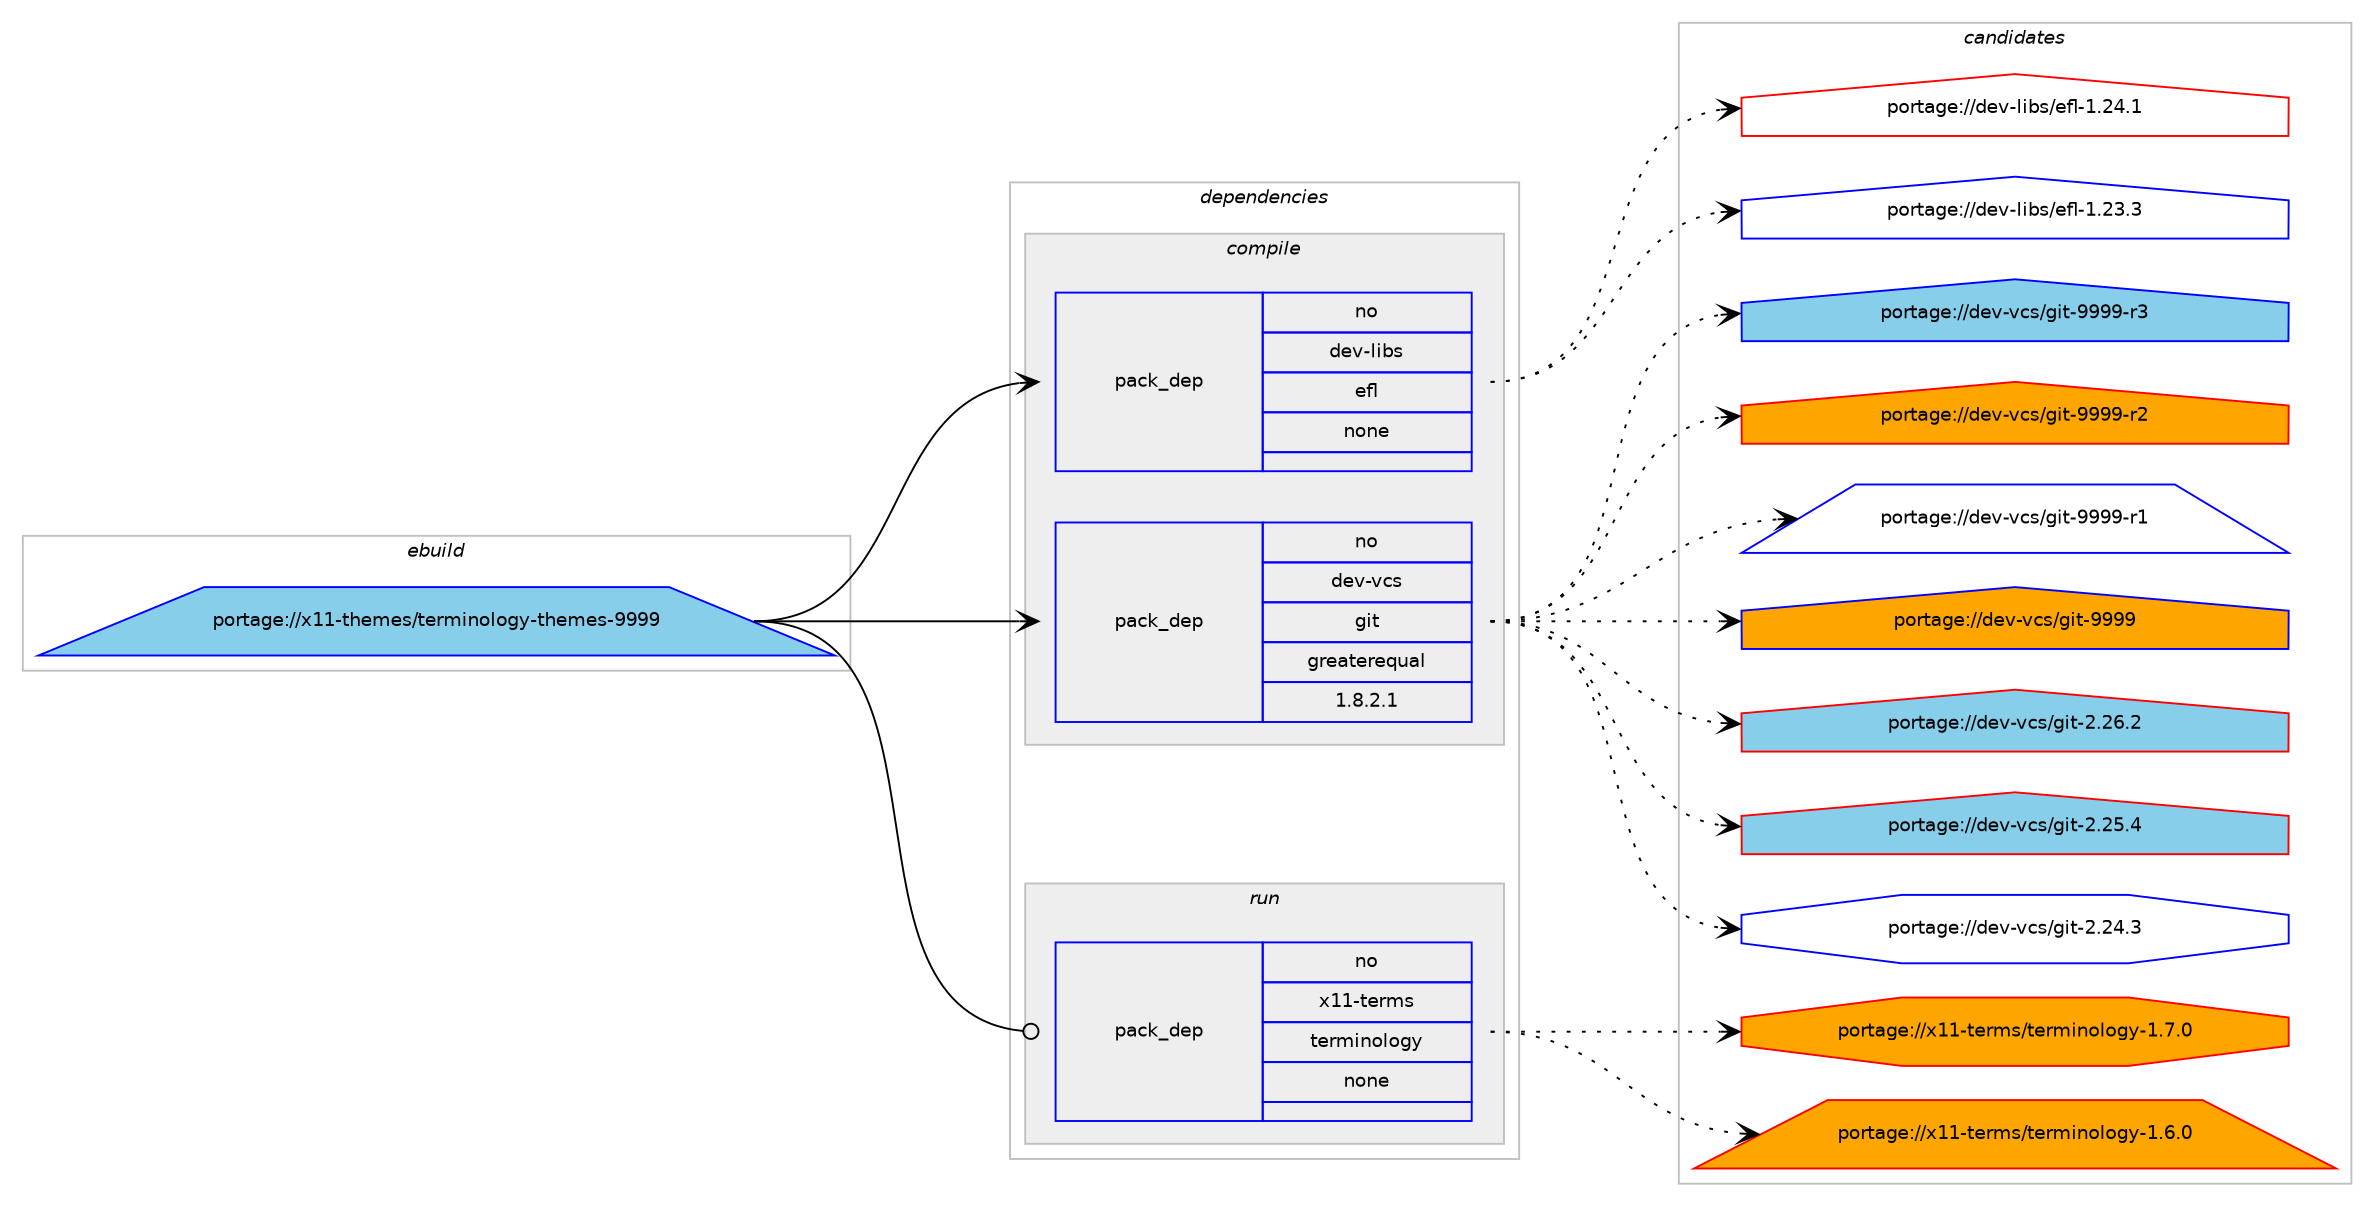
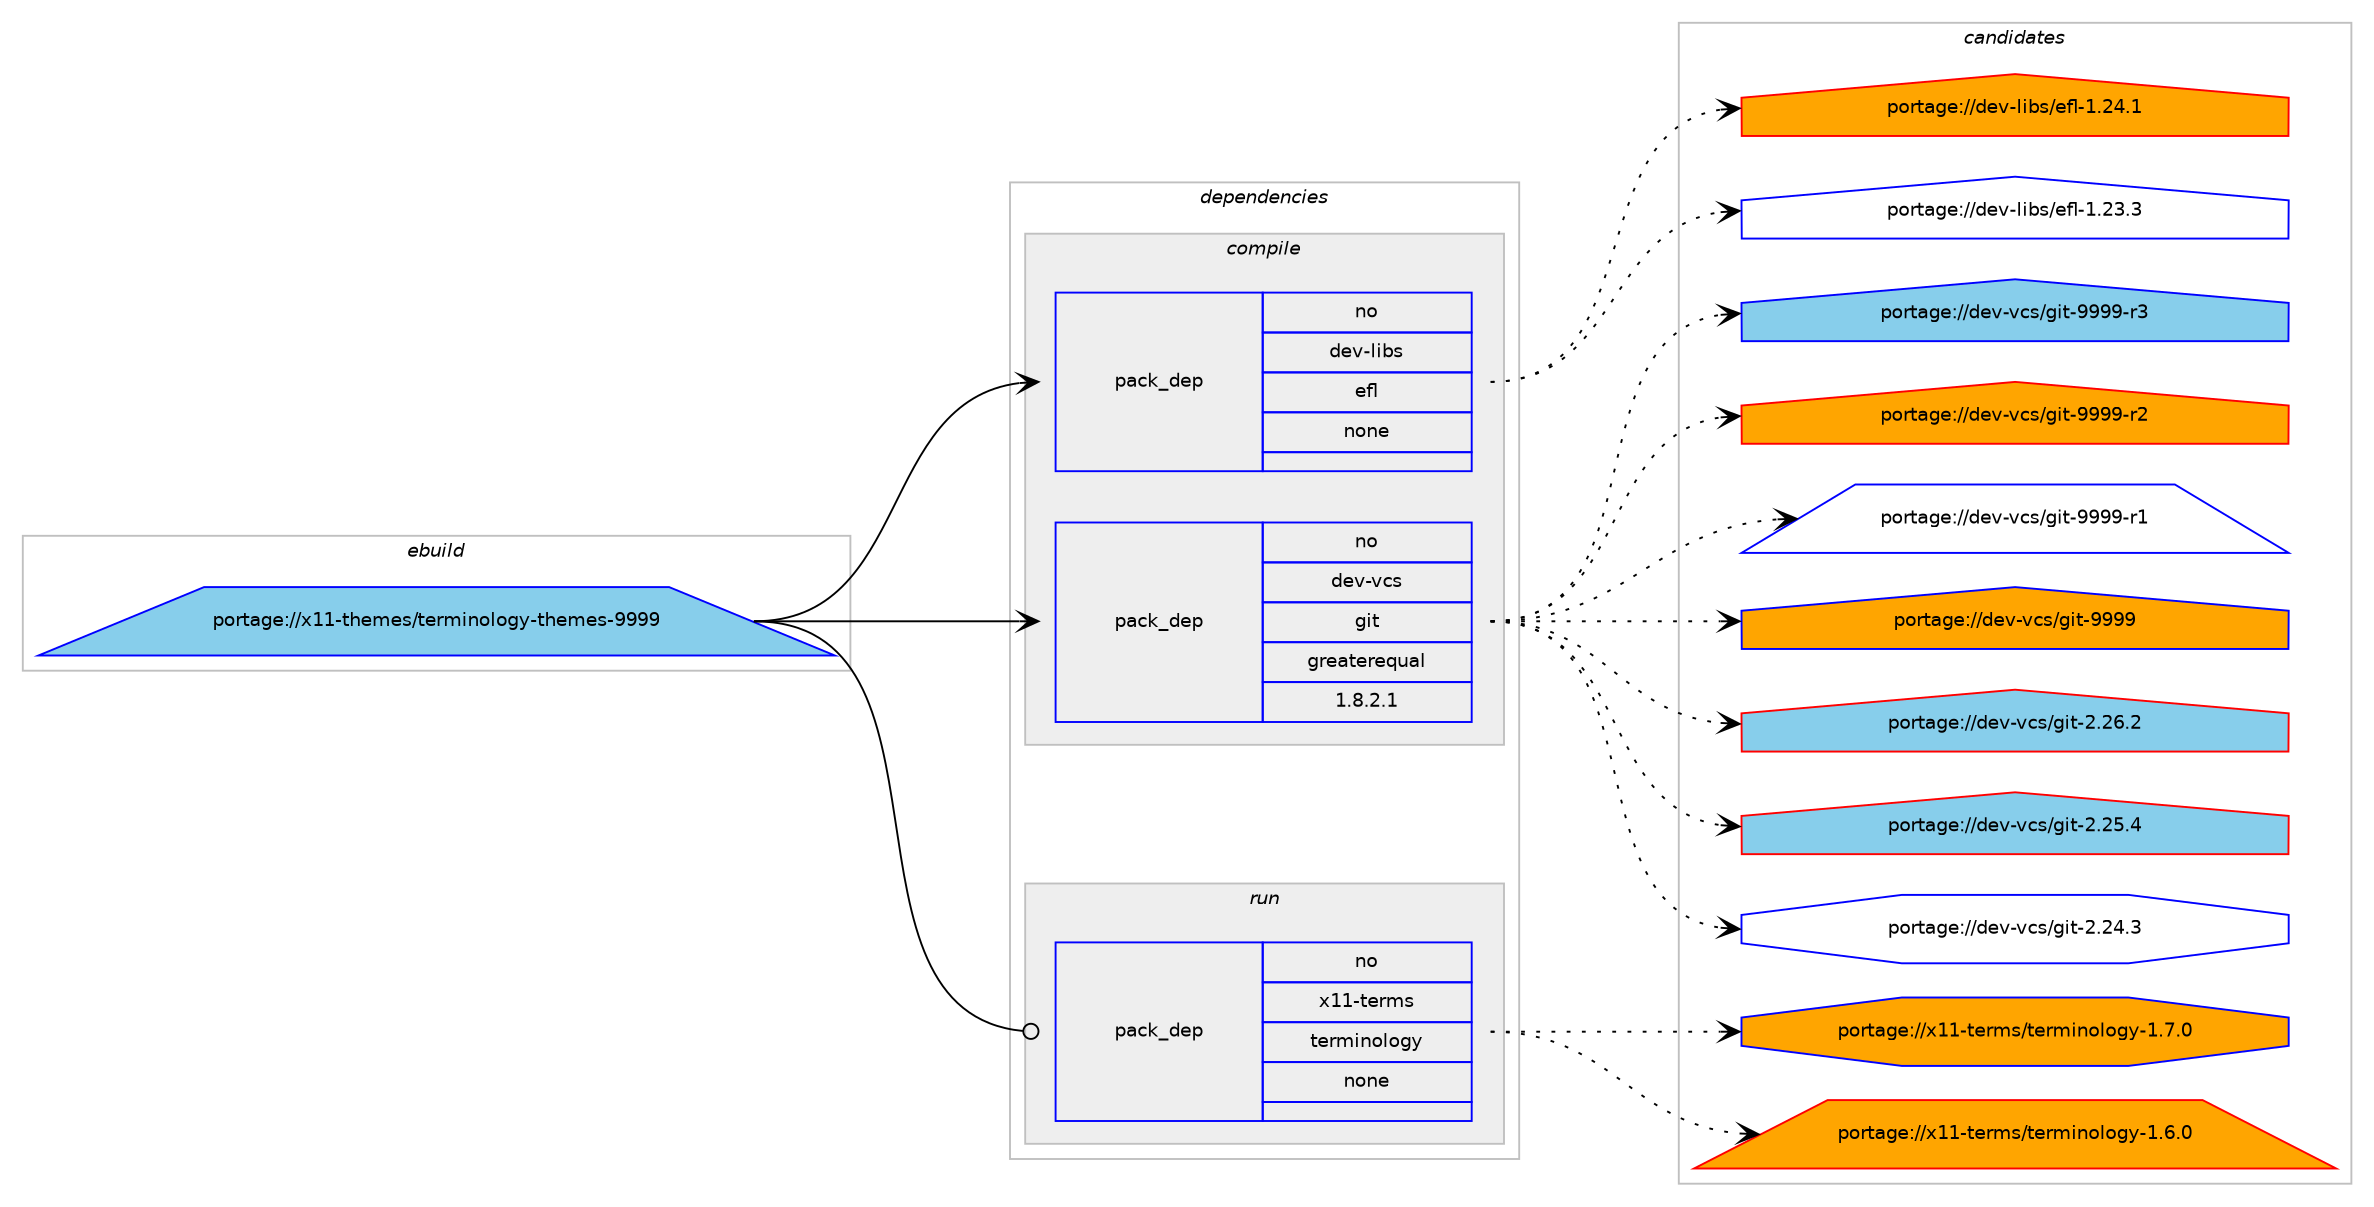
node "portage://dev-libs/efl-1.24.1": fillcolor white -> orange
node "portage://x11-terms/terminology-1.7.0": color red -> blue
